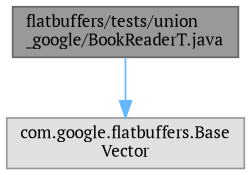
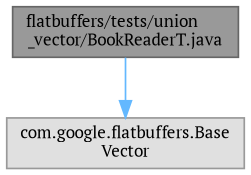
node "flatbuffers/tests/union _google/BookReaderT.java": label "flatbuffers/tests/union _google/BookReaderT.java" -> "flatbuffers/tests/union _vector/BookReaderT.java"
